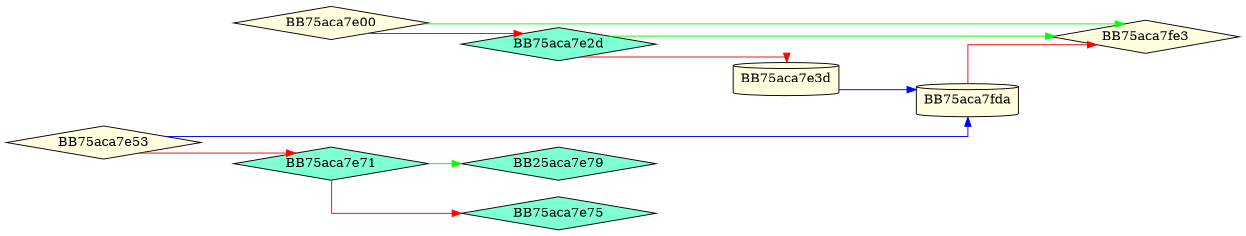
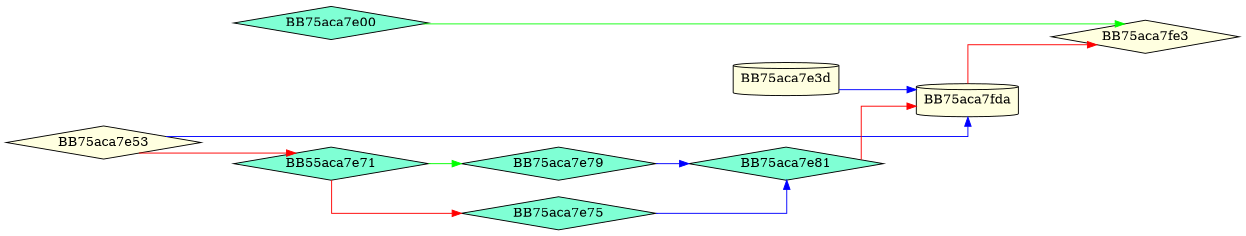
node "BB75aca7e00": fillcolor lightyellow -> aquamarine
node "BB75aca7e2d": removed
node "BB75aca7e71": label "BB75aca7e71" -> "BB55aca7e71"
node "BB25aca7e79": label "BB25aca7e79" -> "BB75aca7e79"
node "BB75aca7e81": added
